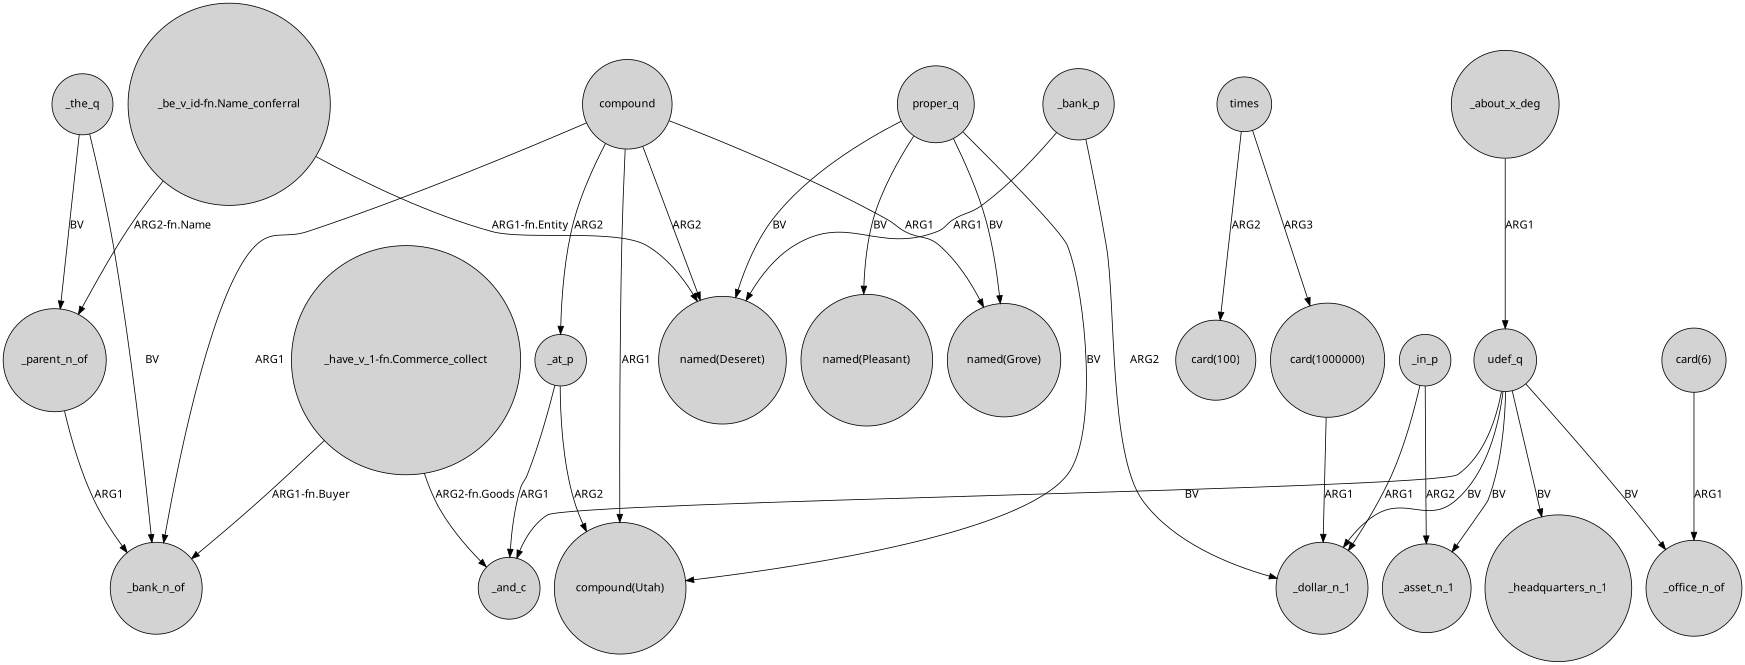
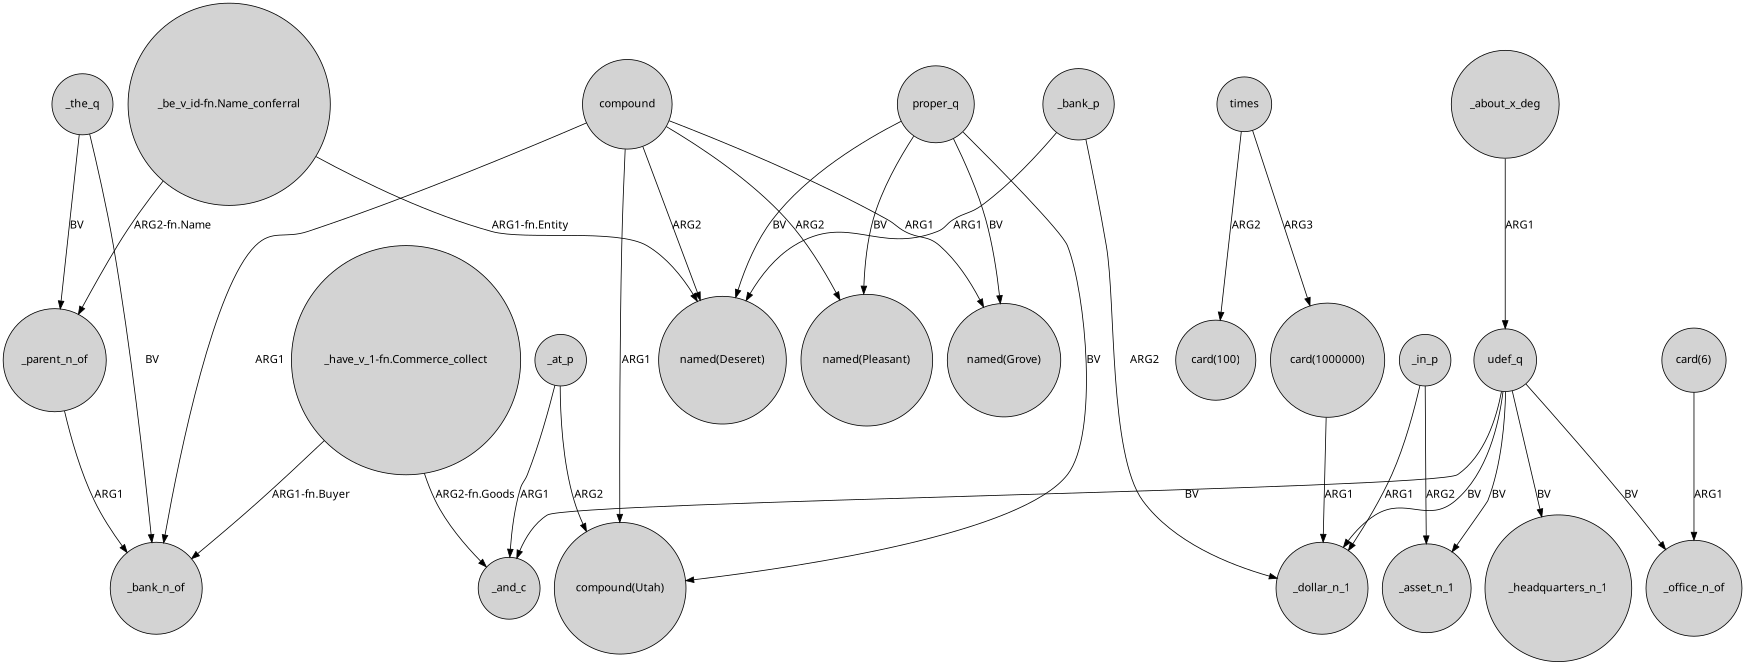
edge "compound" -> "_at_p": now "compound" -> "named(Pleasant)"
